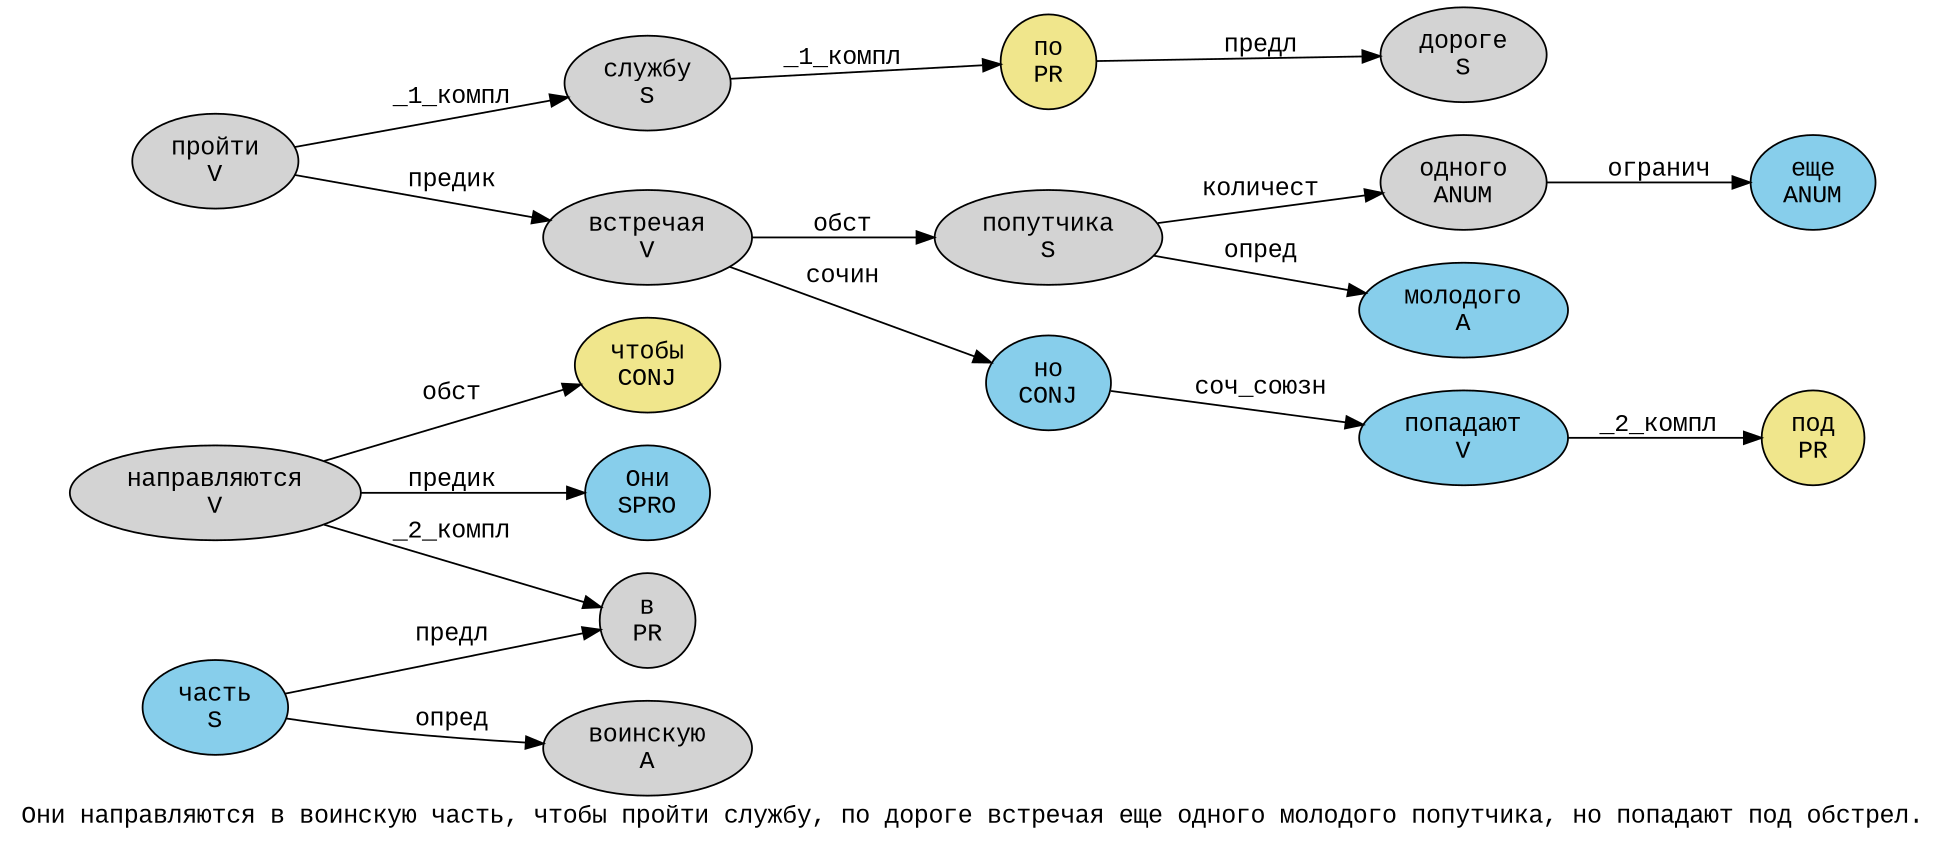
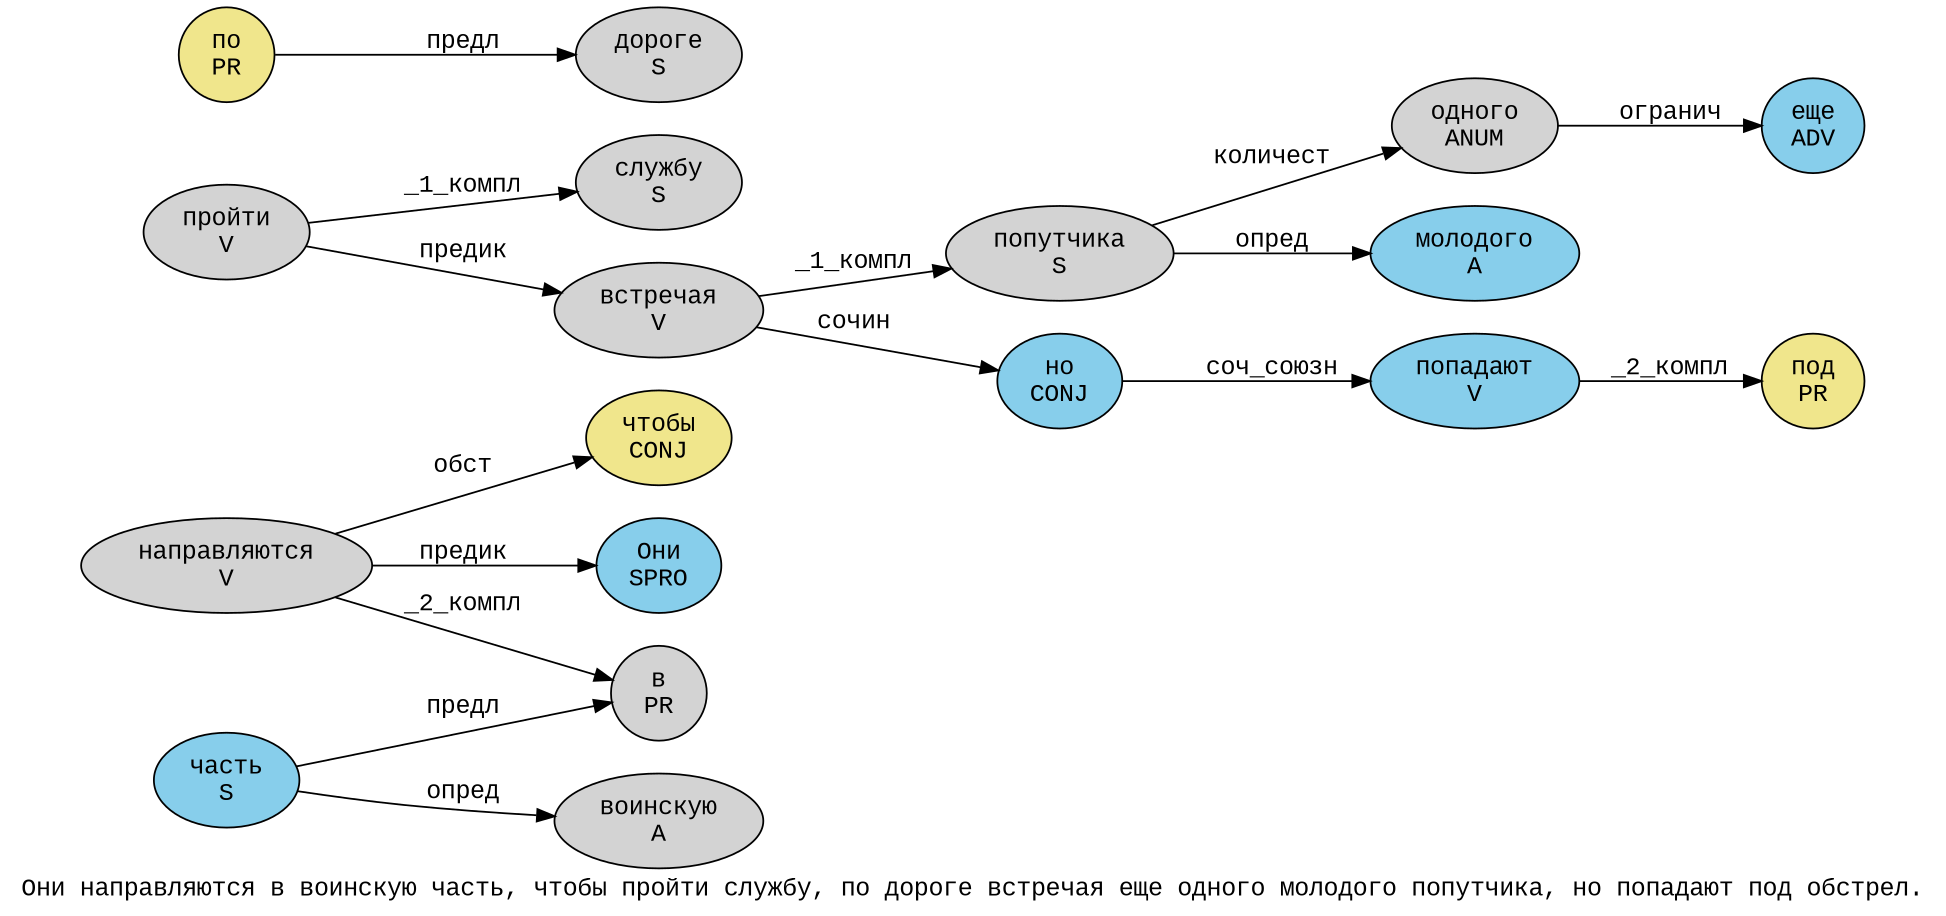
edge "службу S" -> "по PR": removed, label "_1_компл"
node "еще ANUM": label "еще ANUM" -> "еще ADV"
edge "встречая V" -> "попутчика S": label "обст" -> "_1_компл"
